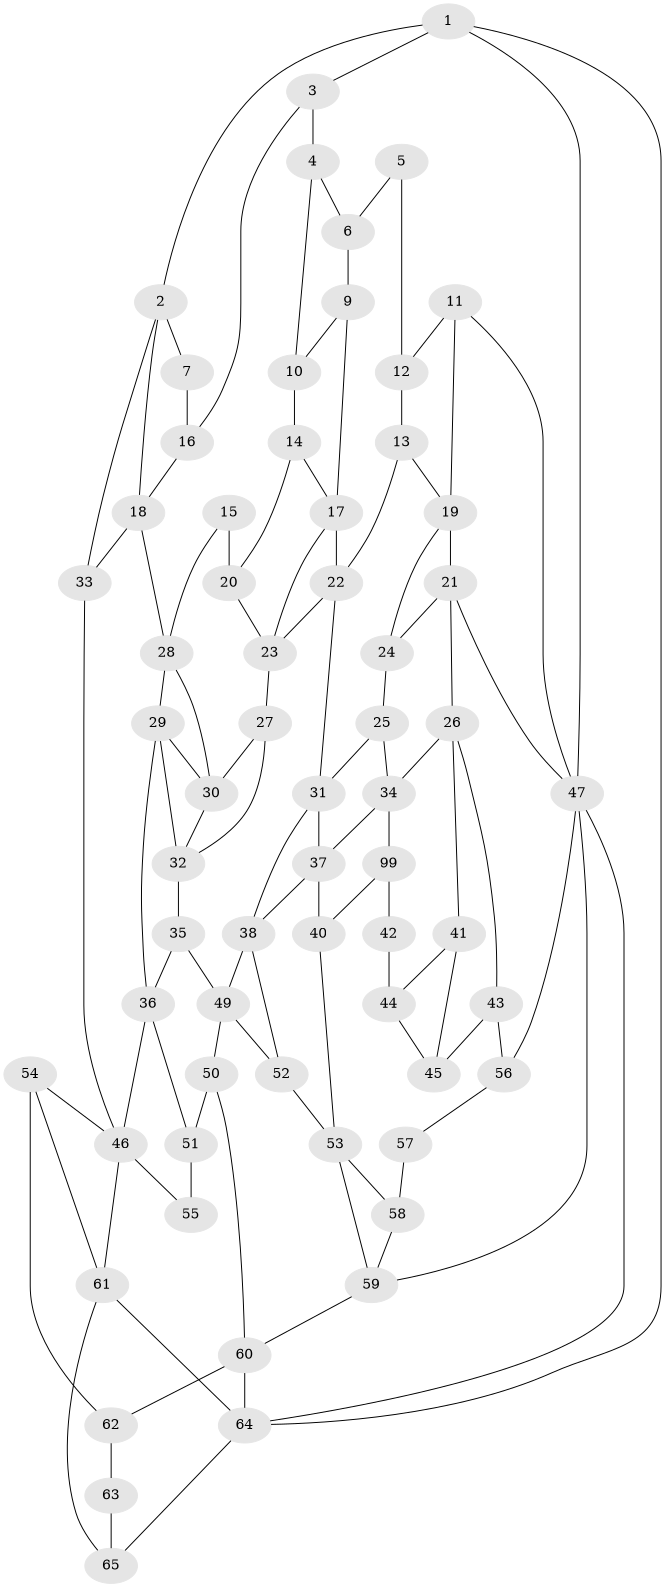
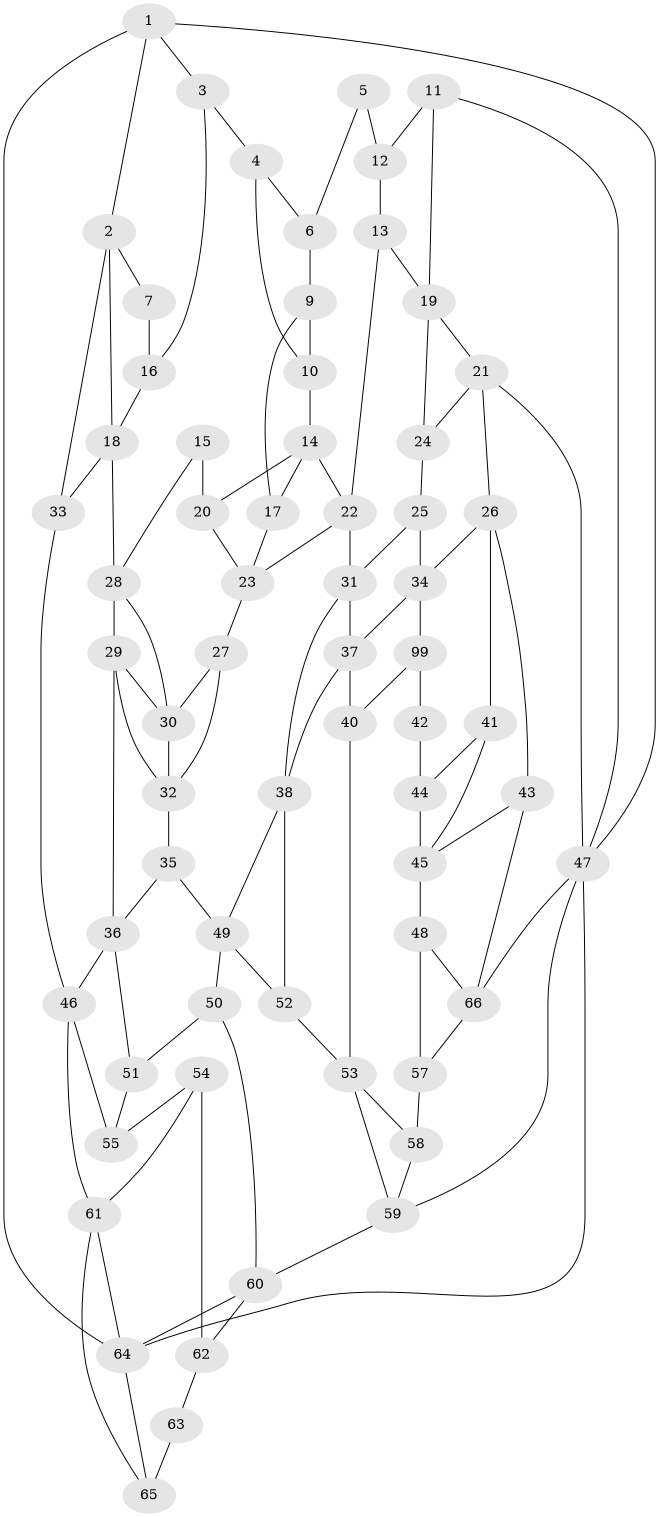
edge "17" -- "22": now "14" -- "22"
node "48": added
node "56": label "56" -> "66"
edge "54" -- "46": now "54" -- "55"
